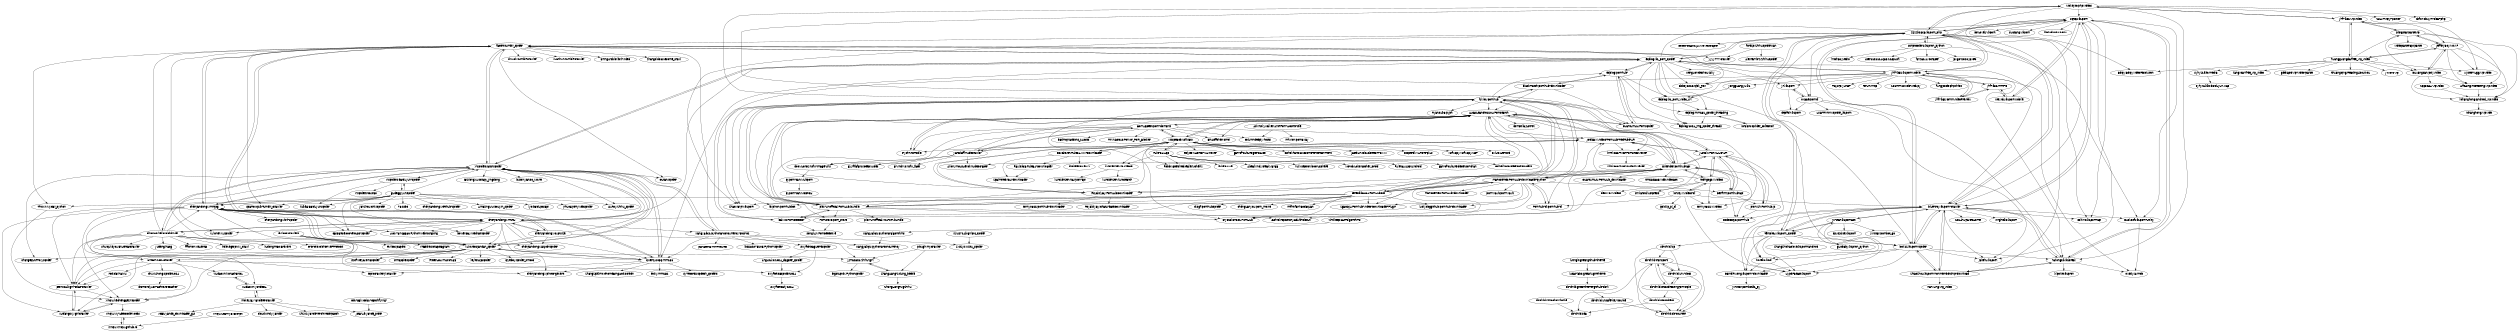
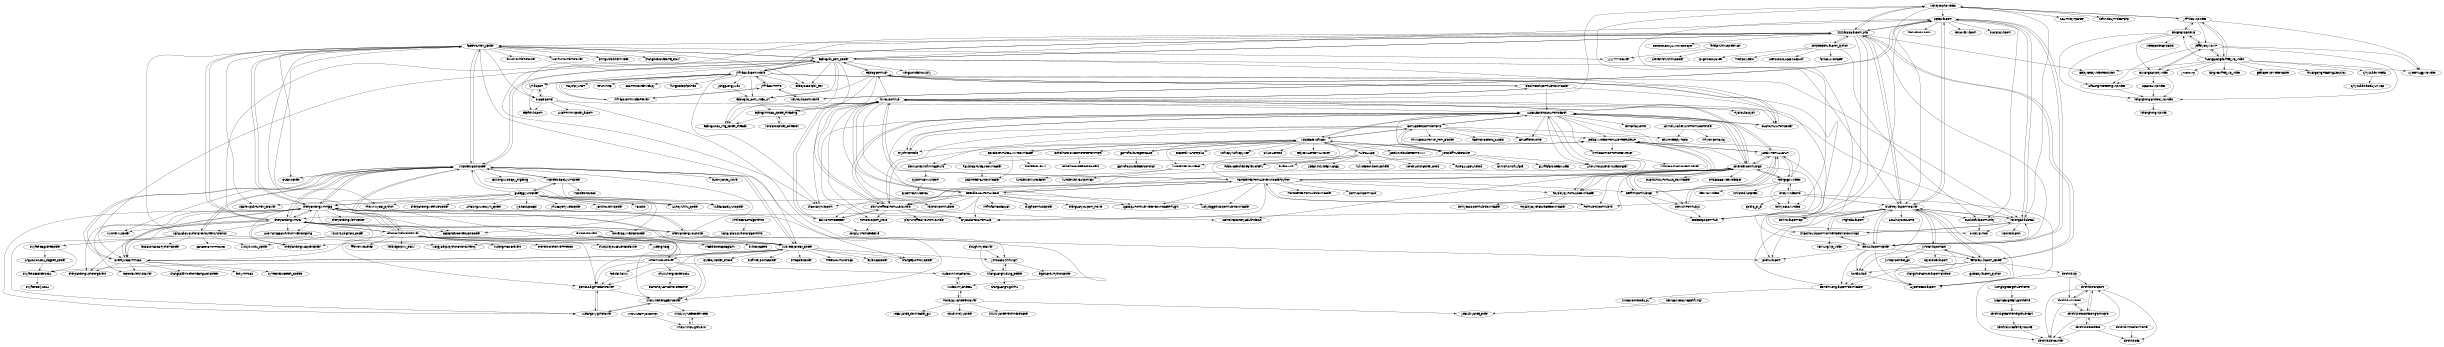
edge "TempleLv/91porn_spider" -> "look1z/91porn-spider": reversed
edge "sb-child/crossdress" -> "sb-child/crossdressing-principle": added
